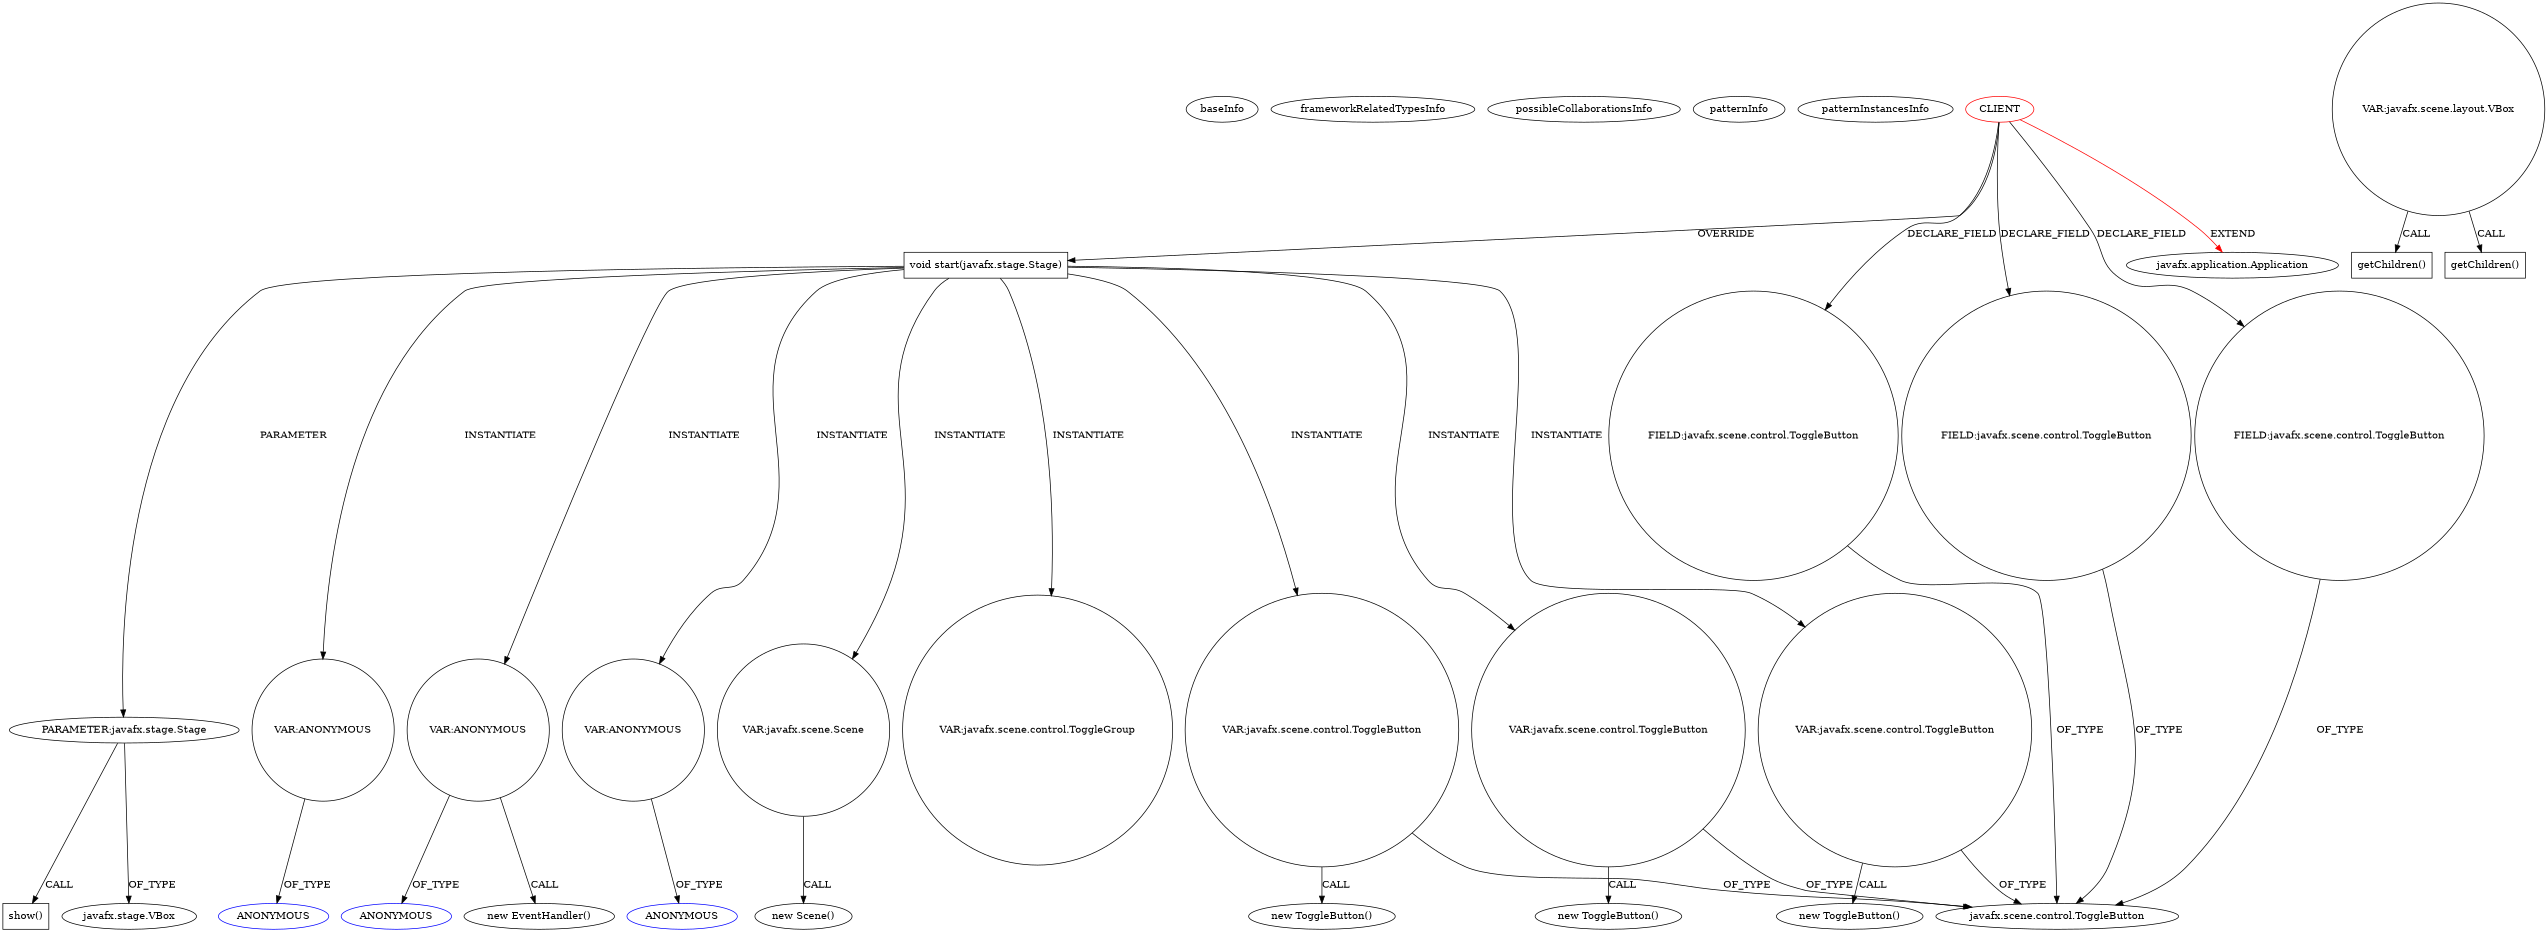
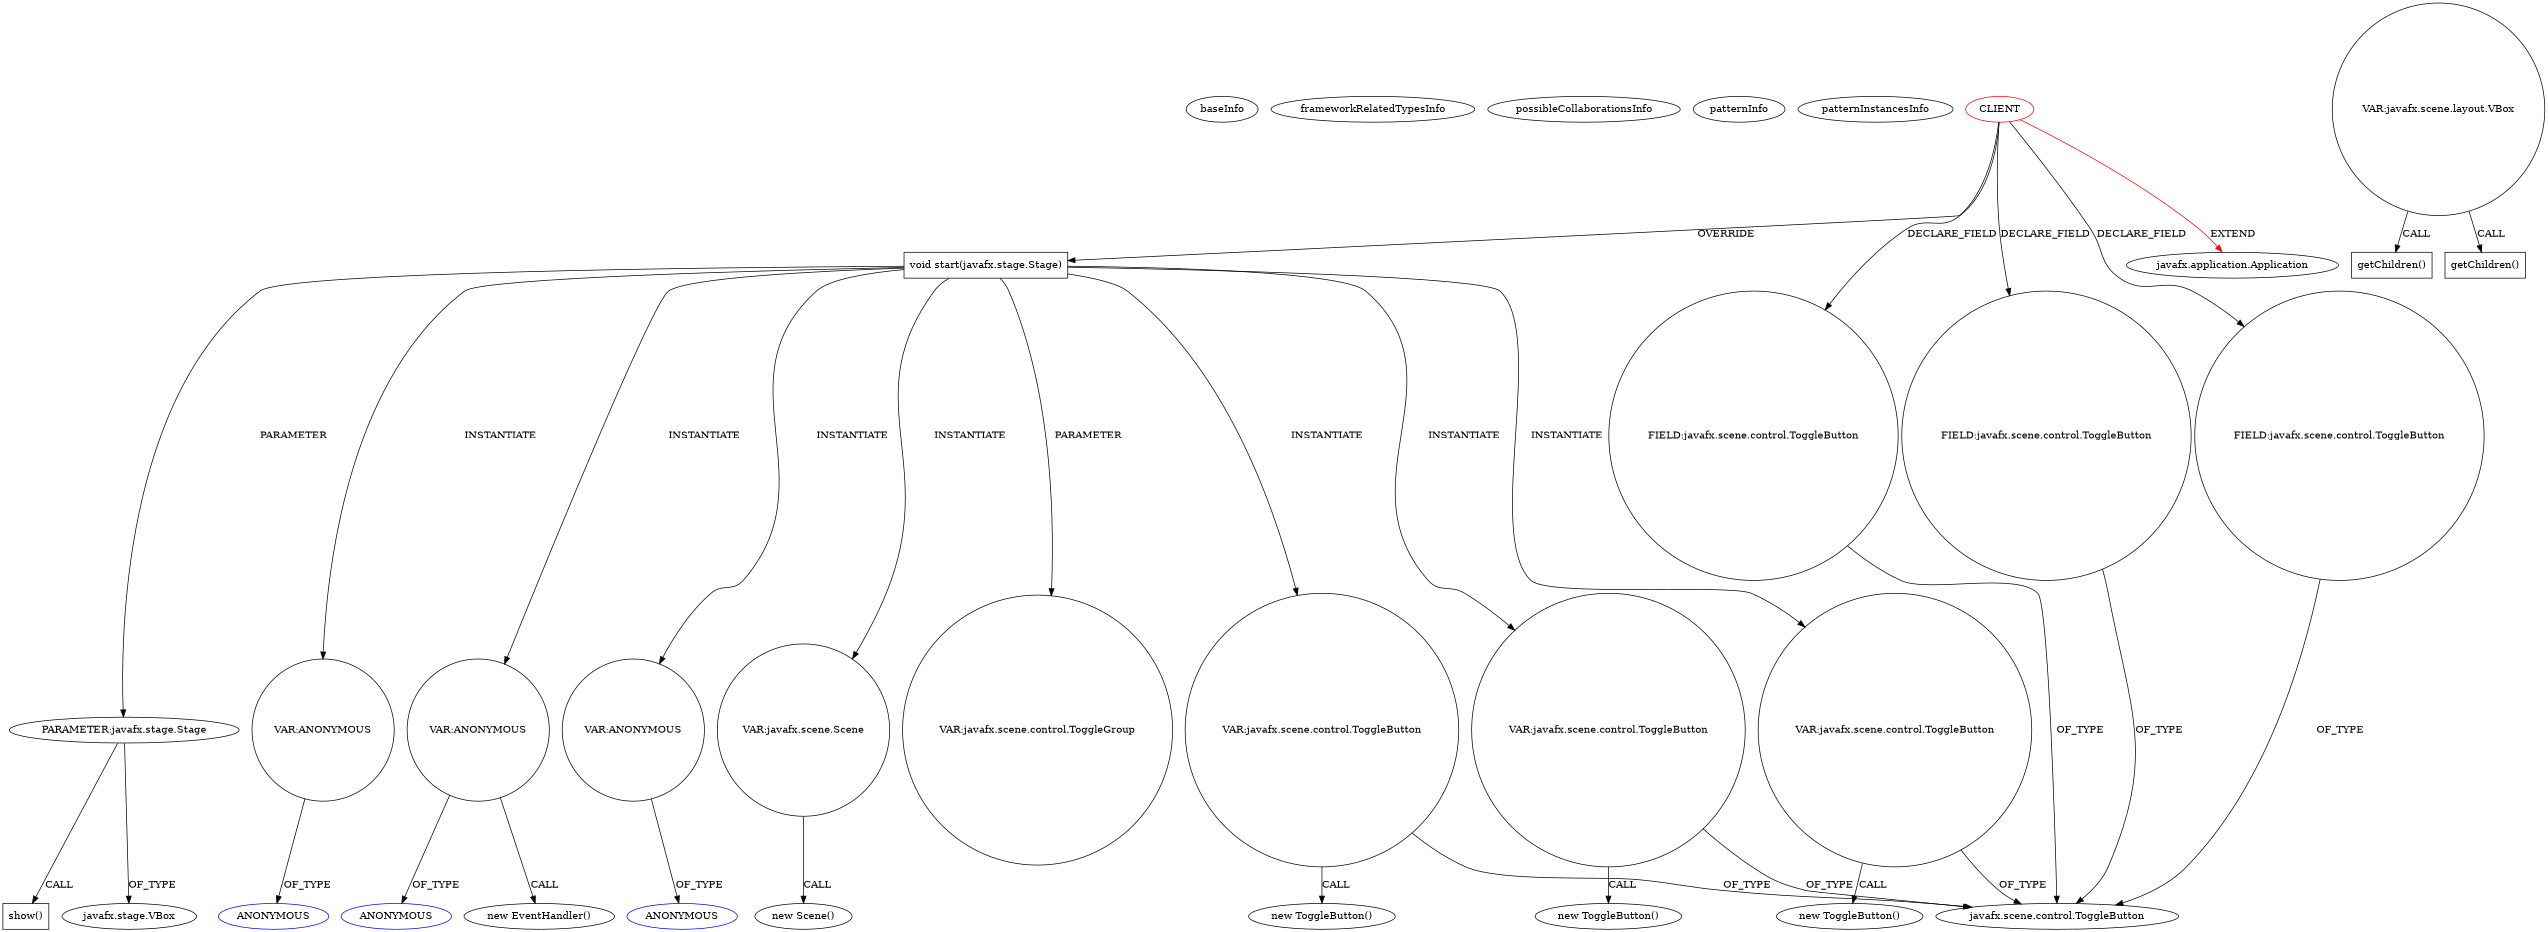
edge "void start(javafx.stage.Stage)" -> "VAR:javafx.scene.control.ToggleGroup": label "INSTANTIATE" -> "PARAMETER"
